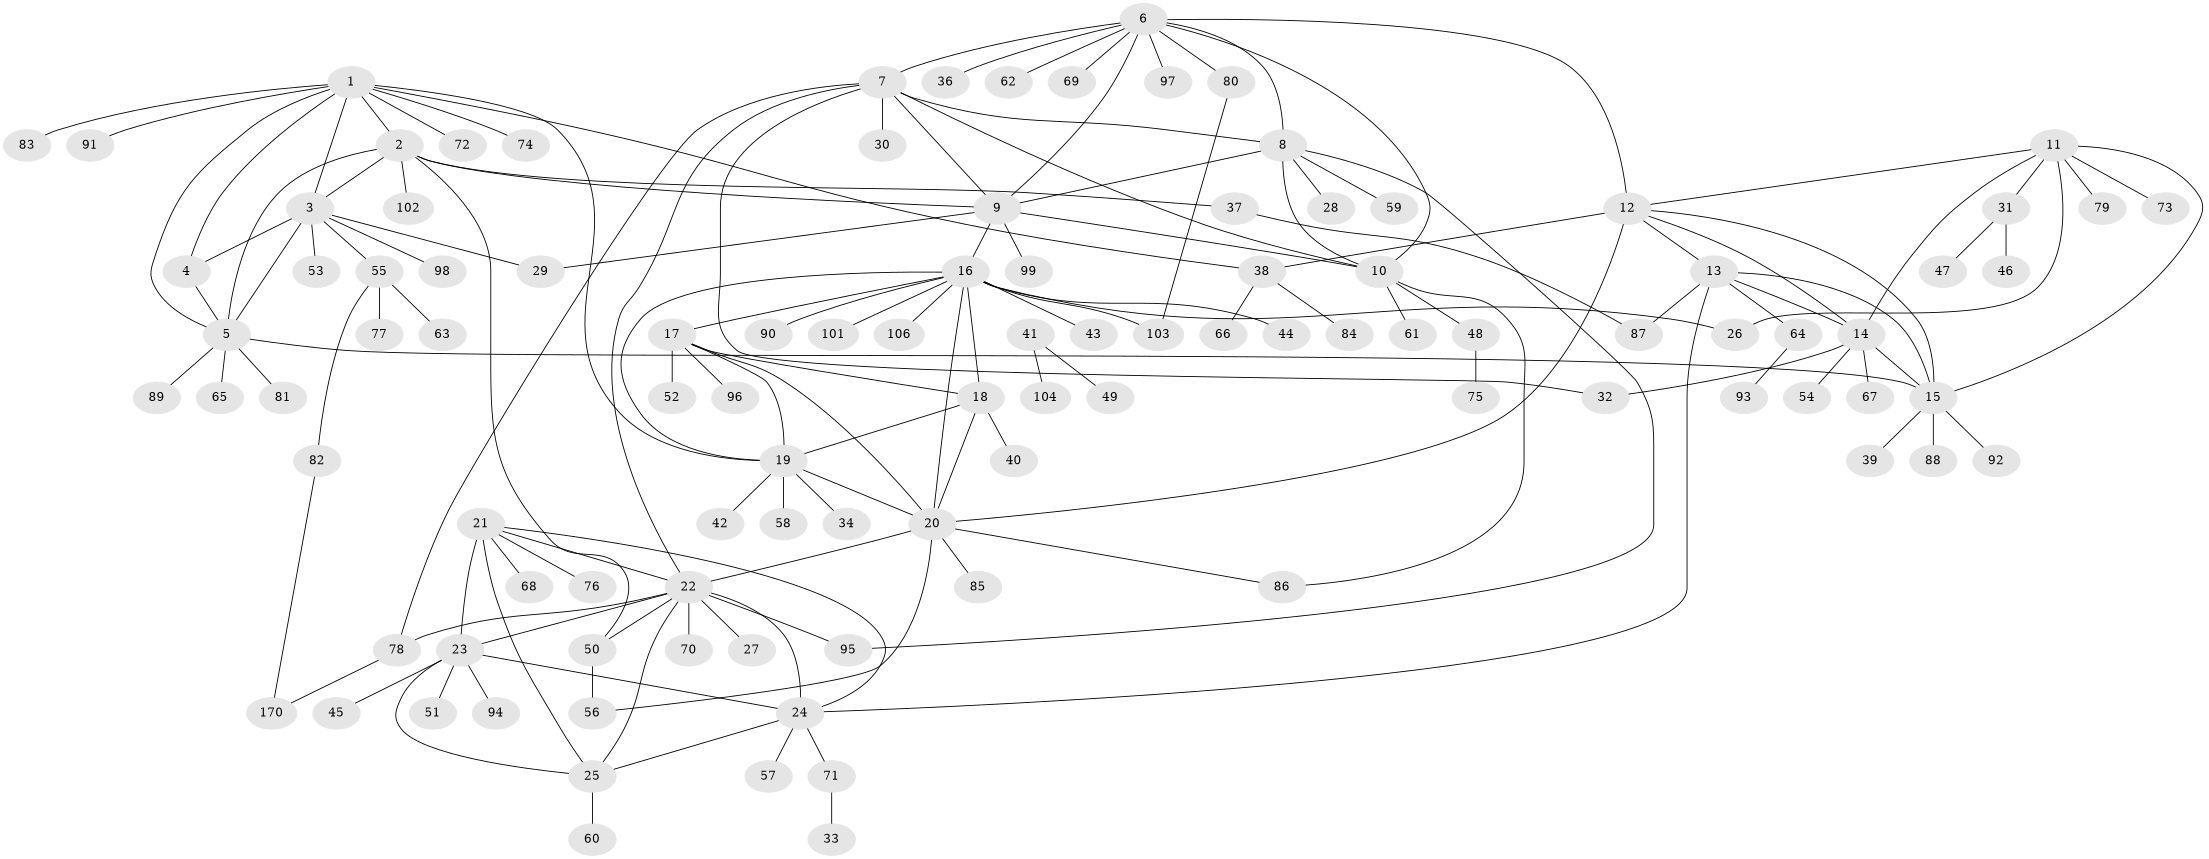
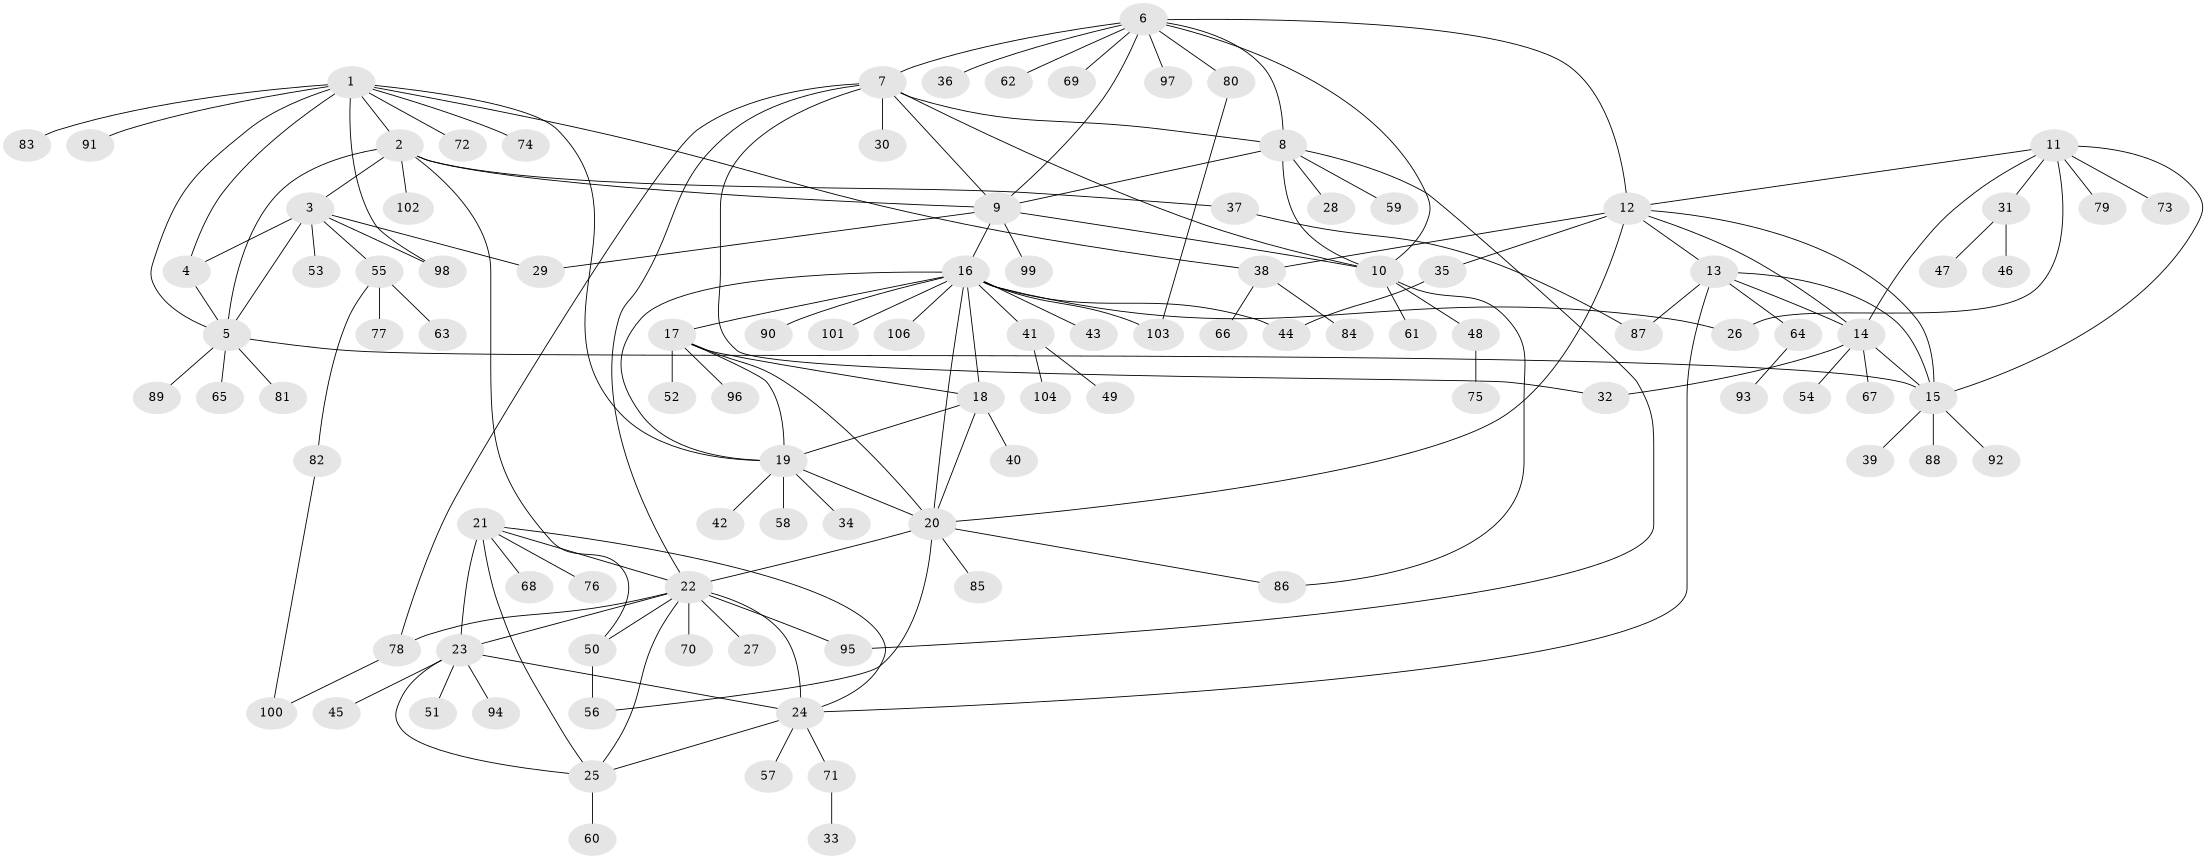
edge "1" -- "3": now "1" -- "98"
node "35": added
edge "16" -- "41": added
node "170": label "170" -> "100"
